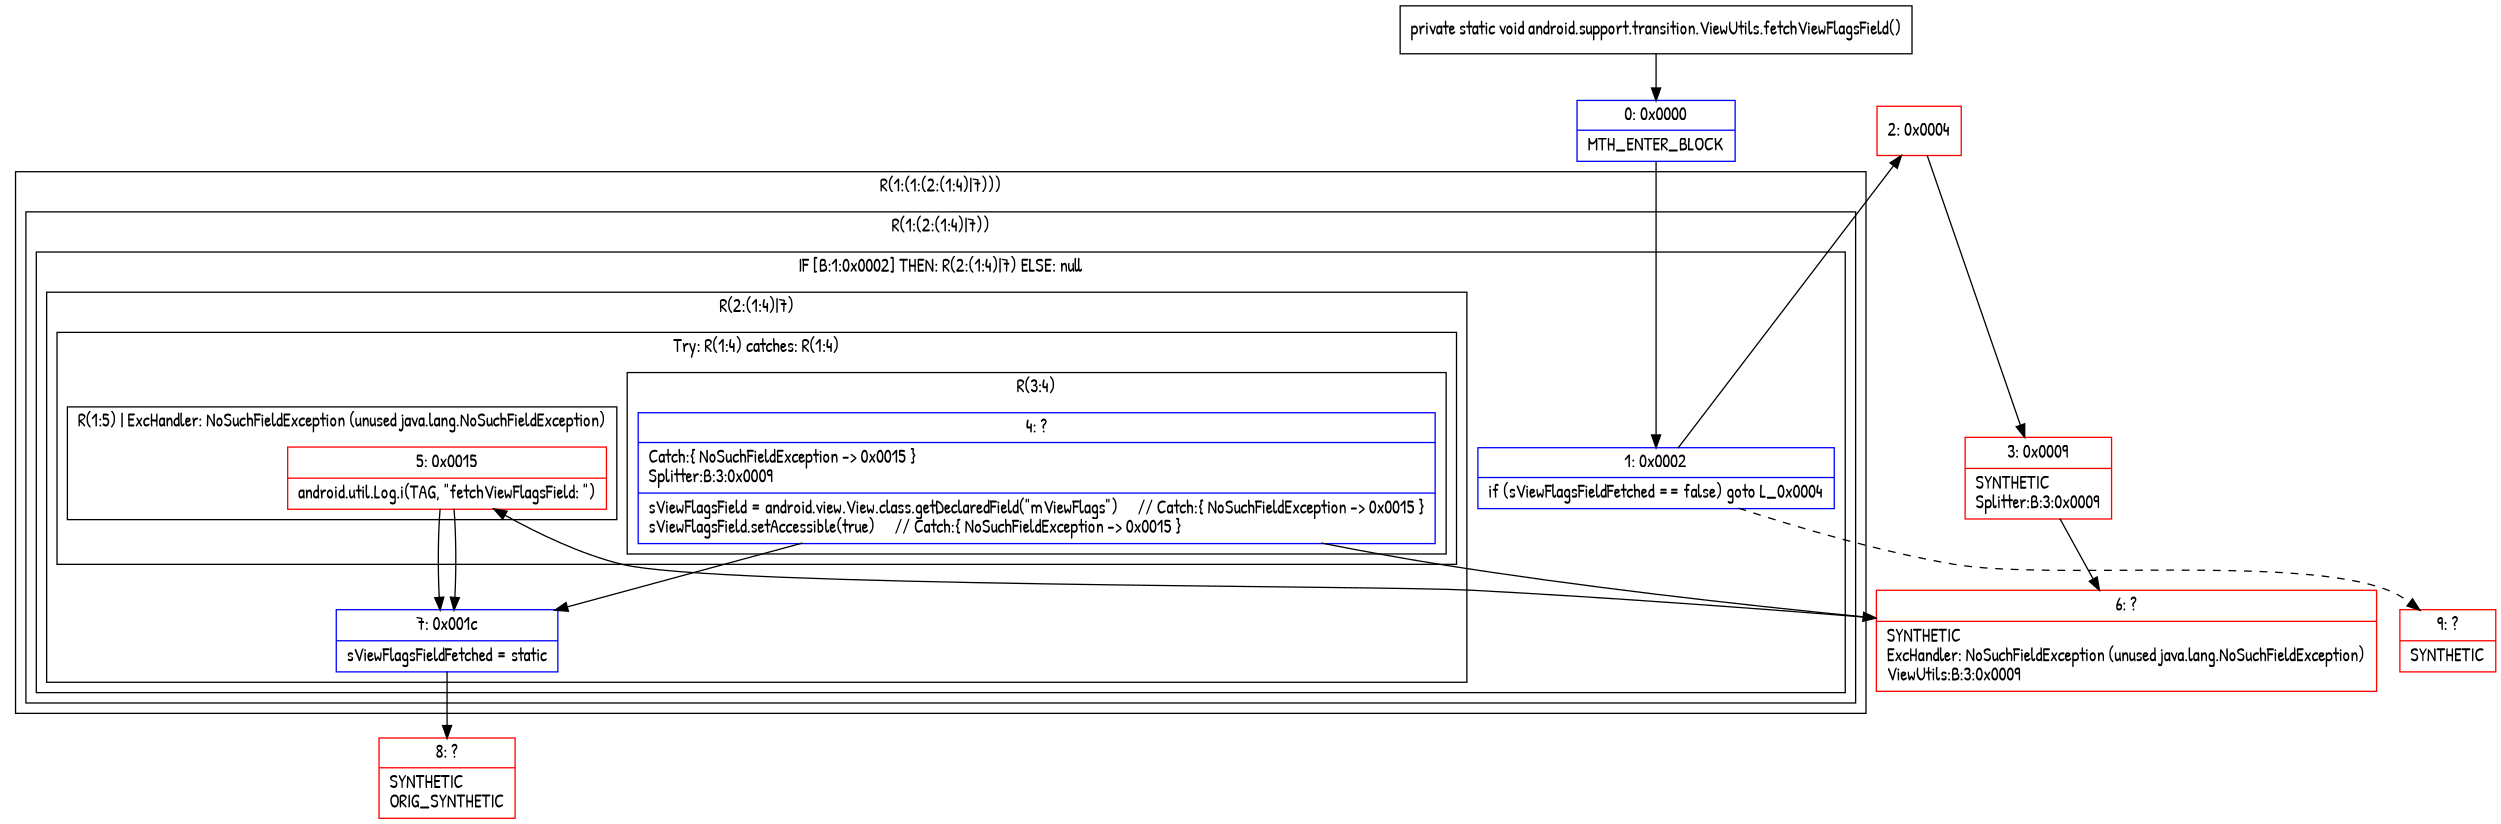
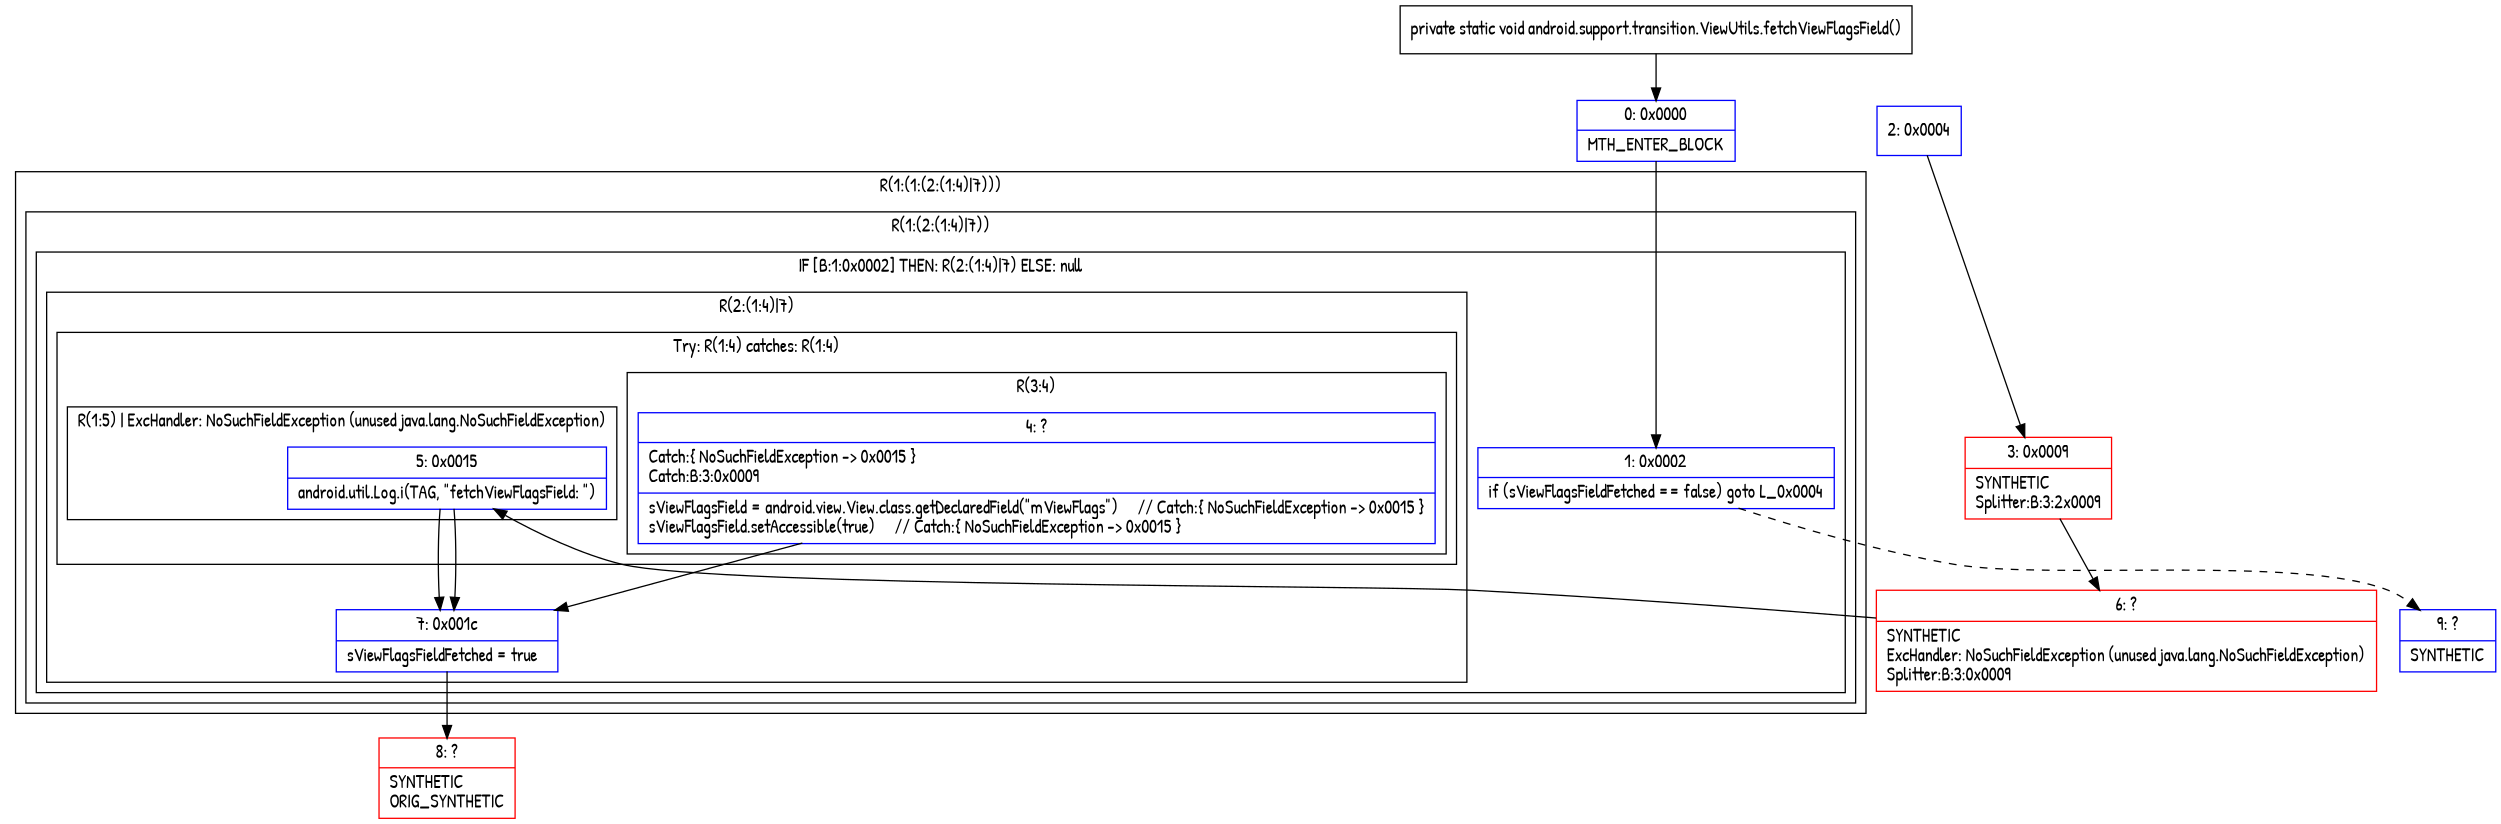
node "2: 0x0004": color red -> blue
edge "1: 0x0002" -> "2: 0x0004": removed
node "4: ?": text "Splitter:B:3:0x0009" -> "Catch:B:3:0x0009"
node "5: 0x0015": color red -> blue
node "3: 0x0009": text "Splitter:B:3:0x0009" -> "Splitter:B:3:2x0009"
edge "4: ?" -> "6: ?": removed
node "9: ?": color red -> blue
node "7: 0x001c": text "sViewFlagsFieldFetched = static" -> "sViewFlagsFieldFetched = true"
node "6: ?": text "ViewUtils:B:3:0x0009" -> "Splitter:B:3:0x0009"
